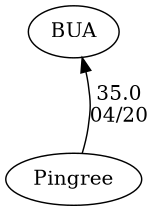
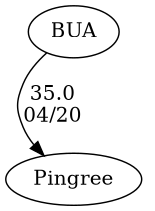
edge "Pingree" -> "BUA": reversed
